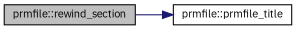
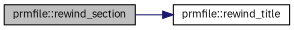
node "prmfile::prmfile_title": label "prmfile::prmfile_title" -> "prmfile::rewind_title"
